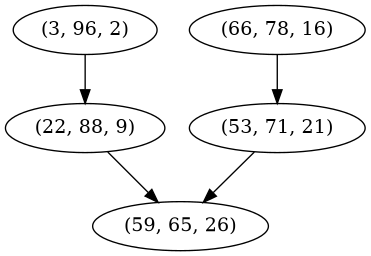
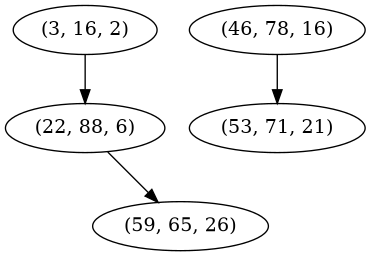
node "(3, 96, 2)": label "(3, 96, 2)" -> "(3, 16, 2)"
node "(66, 78, 16)": label "(66, 78, 16)" -> "(46, 78, 16)"
node "(22, 88, 9)": label "(22, 88, 9)" -> "(22, 88, 6)"
edge "(53, 71, 21)" -> "(59, 65, 26)": removed
